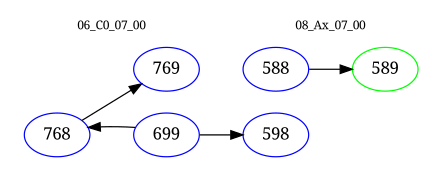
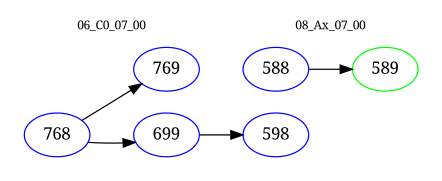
edge "699" -> "768": reversed
